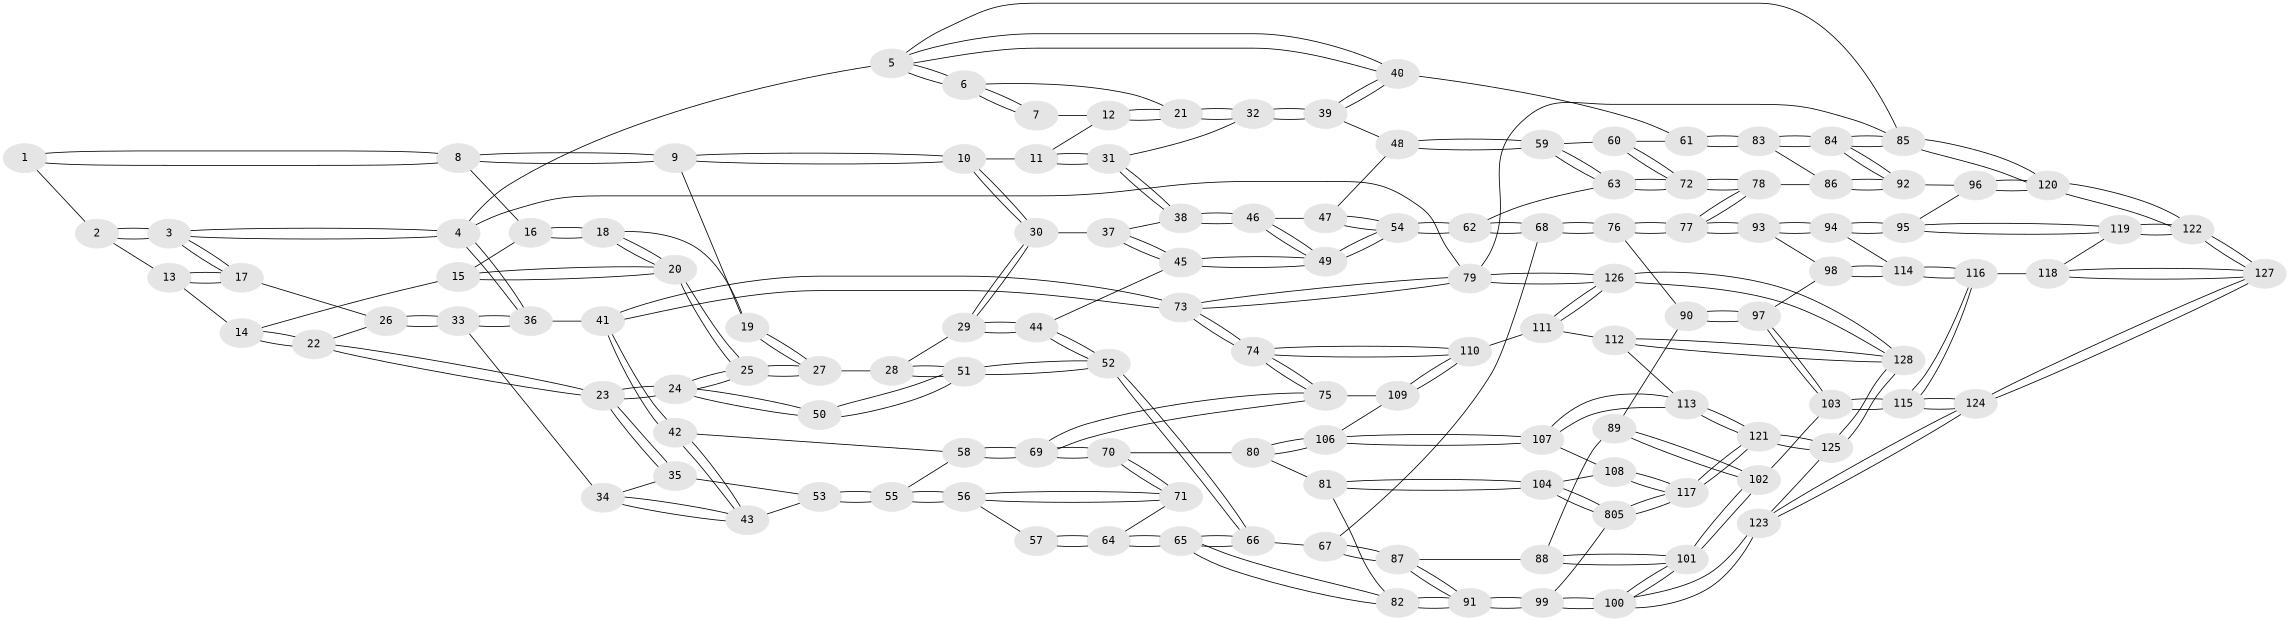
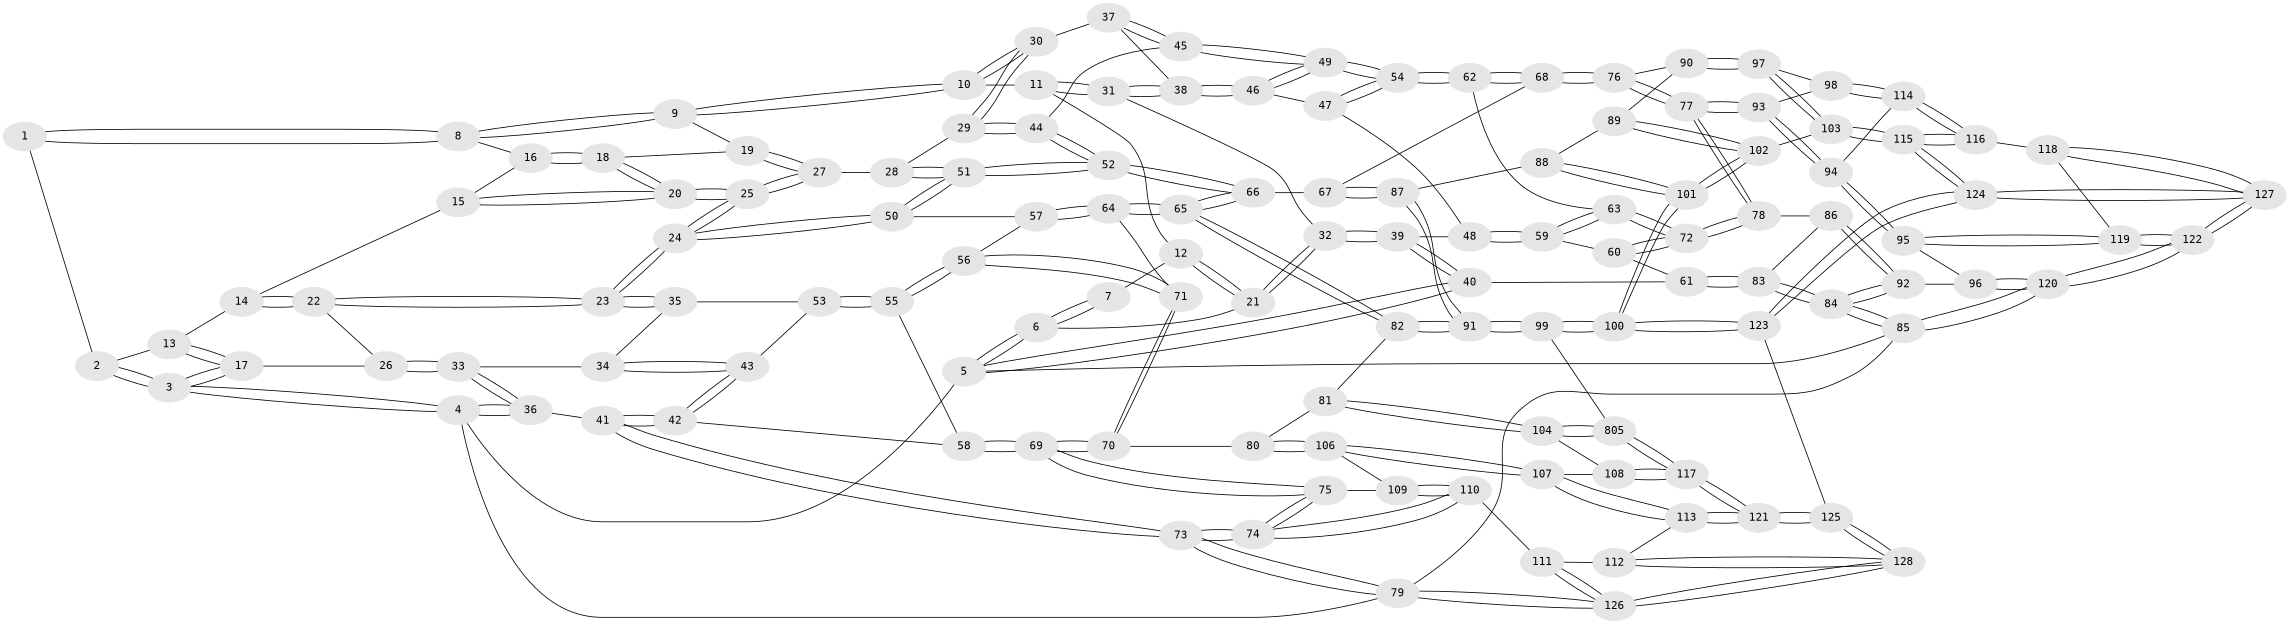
edge "50" -- "57": added
